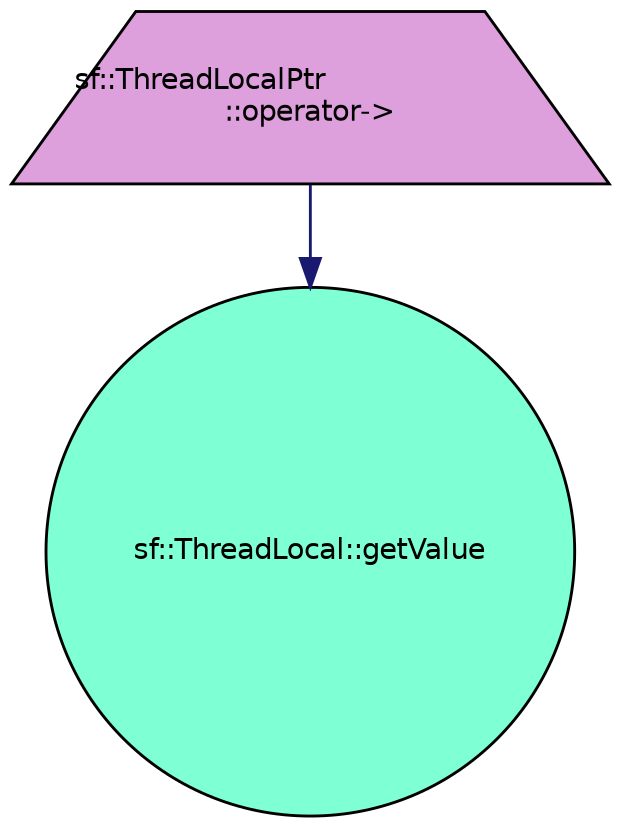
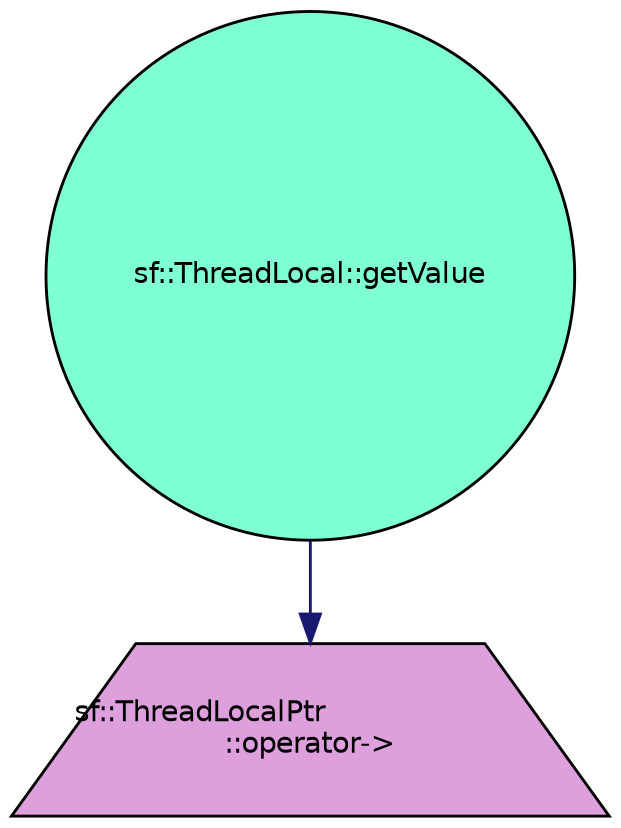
edge "sf::ThreadLocalPtr ::operator->" -> "sf::ThreadLocal::getValue": reversed
